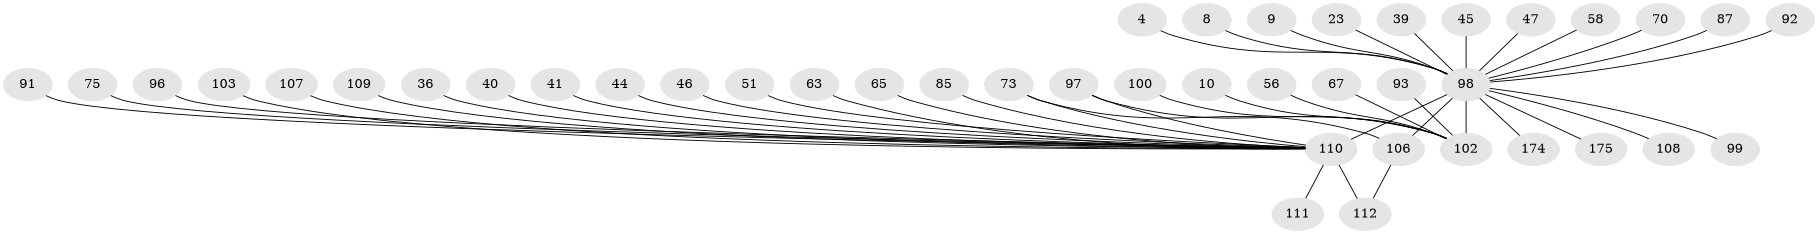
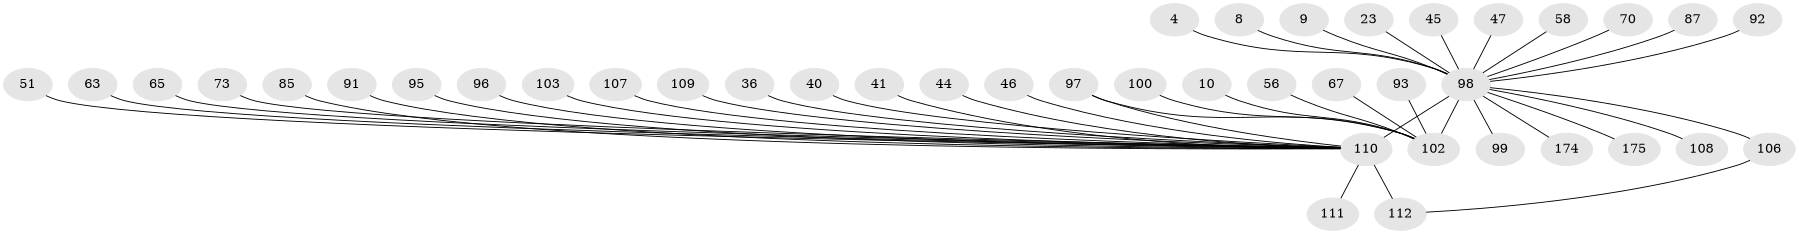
node "39": removed
node "75": label "75" -> "95"
edge "73" -- "106": removed
